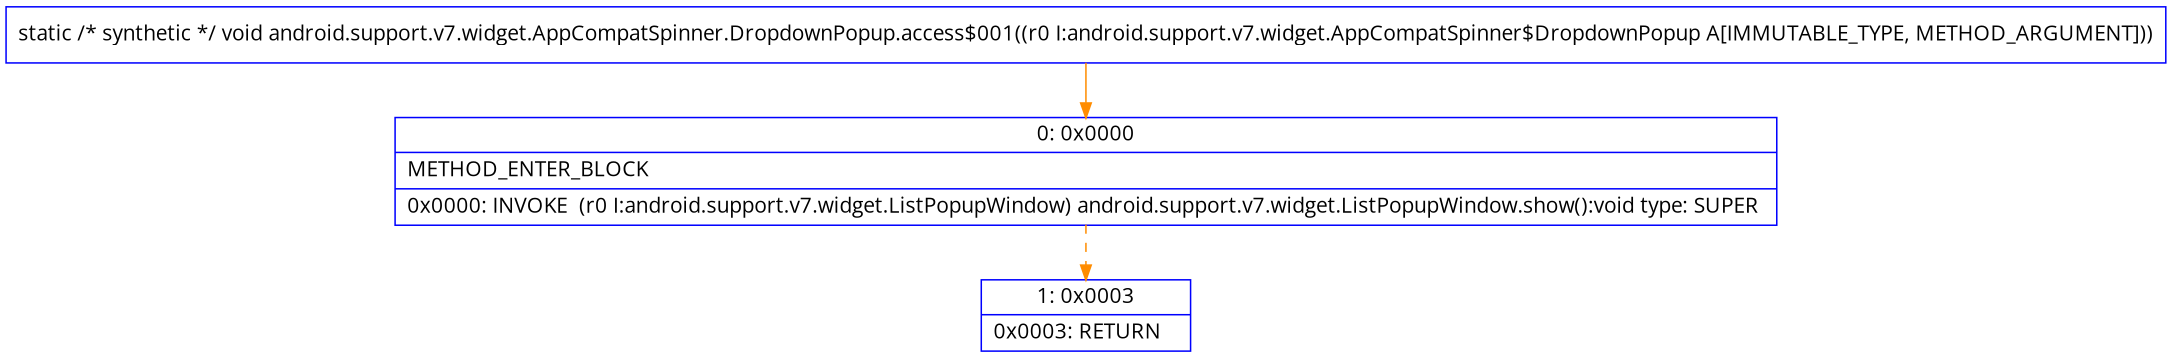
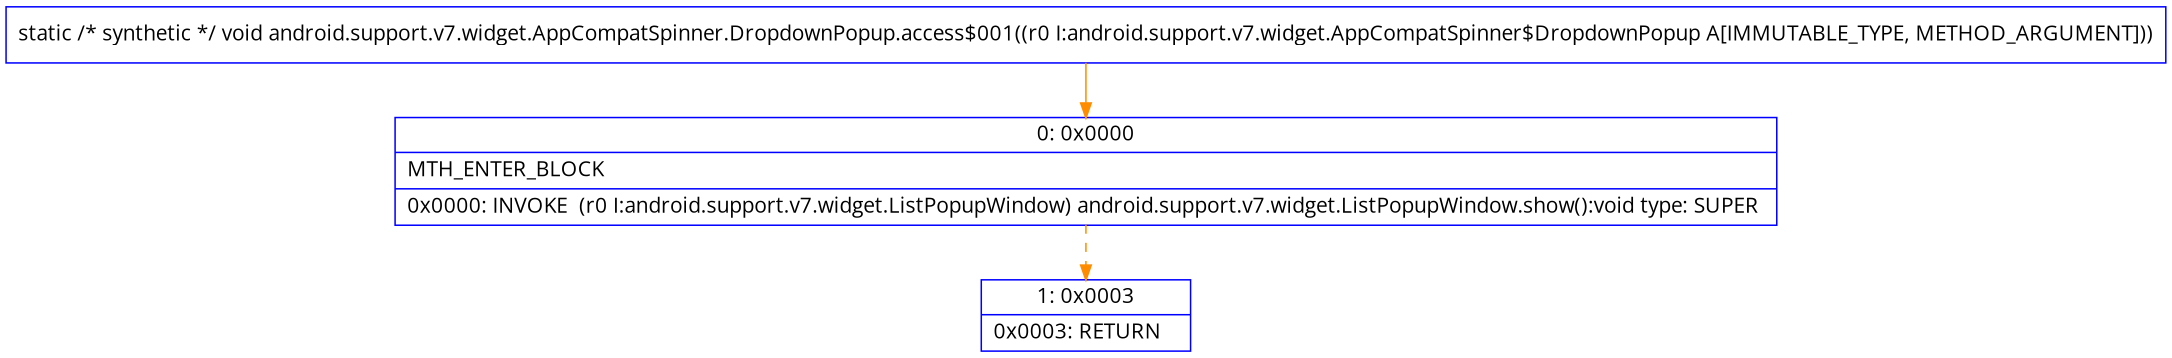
node "0: 0x0000": text "METHOD_ENTER_BLOCK" -> "MTH_ENTER_BLOCK"
